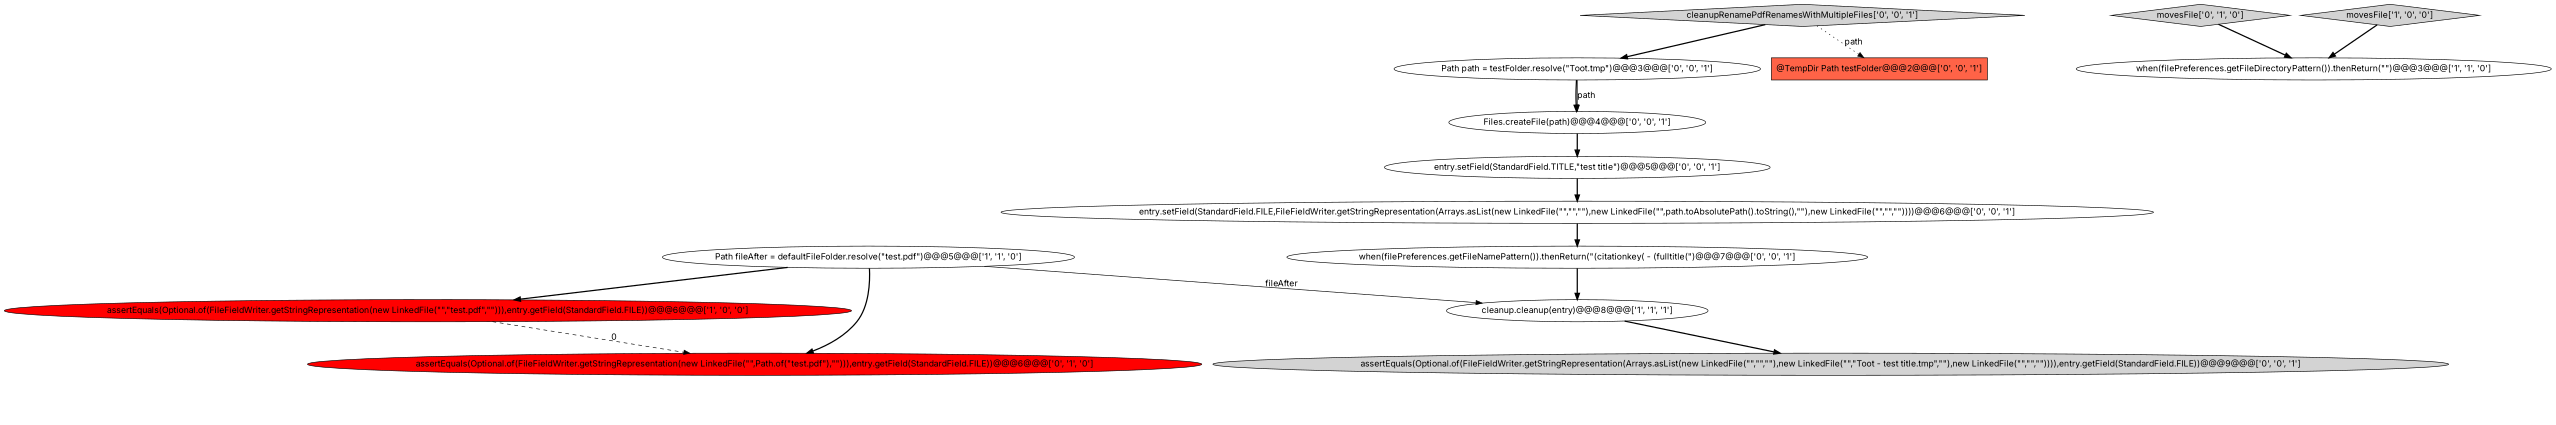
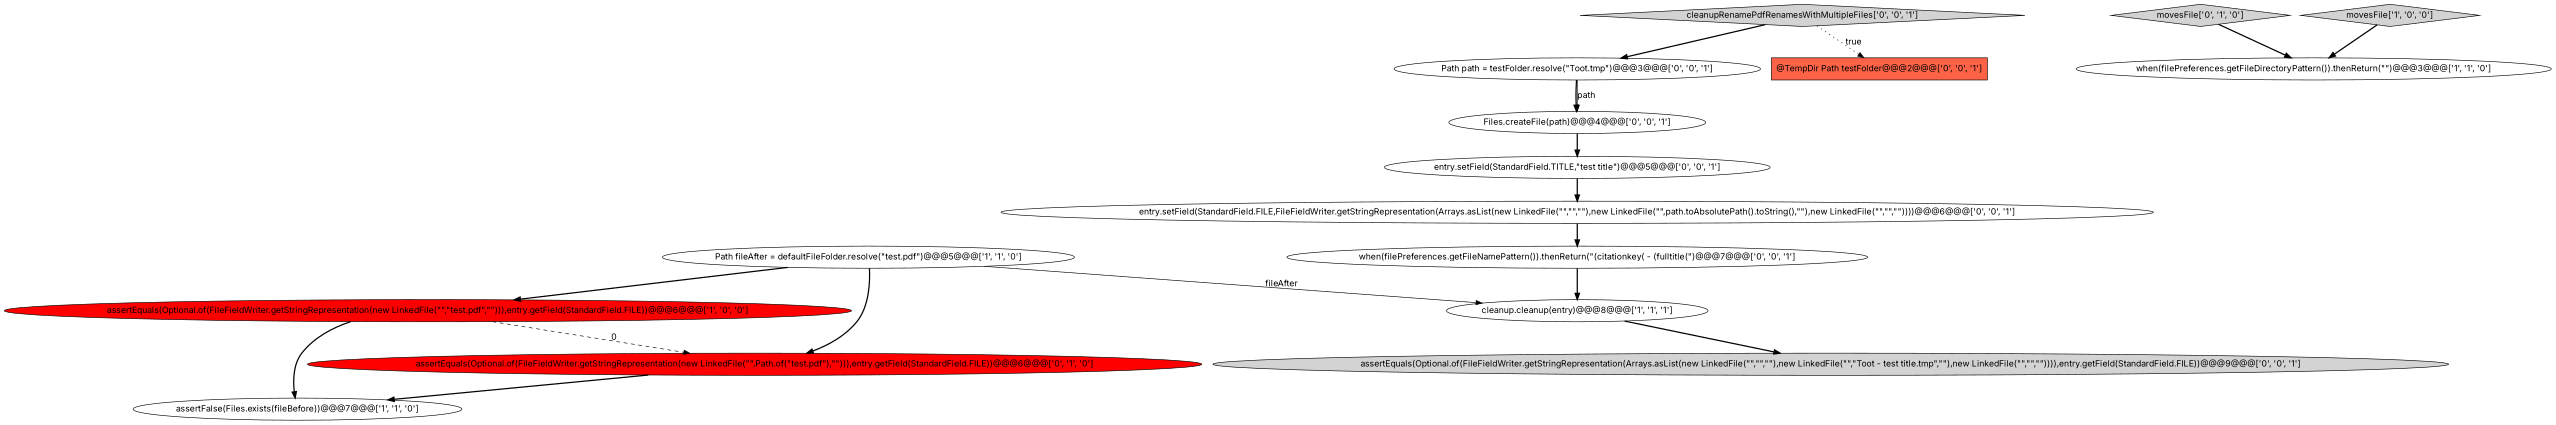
edge "cleanupRenamePdfRenamesWithMultipleFiles['0', '0', '1']" -> "@TempDir Path testFolder@@@2@@@['0', '0', '1']": label "path" -> "true"
node "assertFalse(Files.exists(fileBefore))@@@7@@@['1', '1', '0']": added
